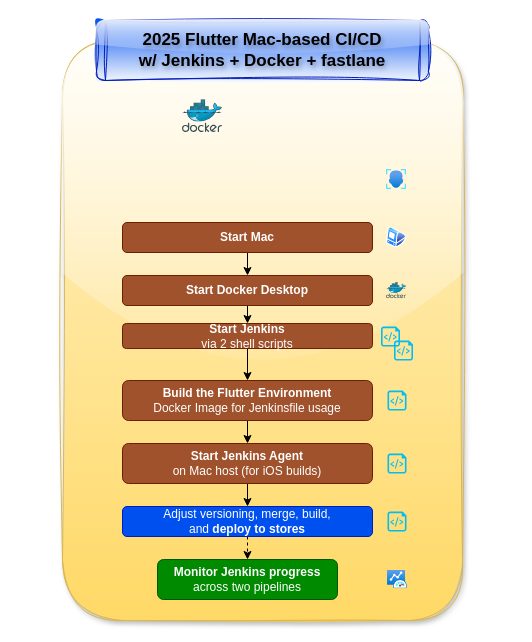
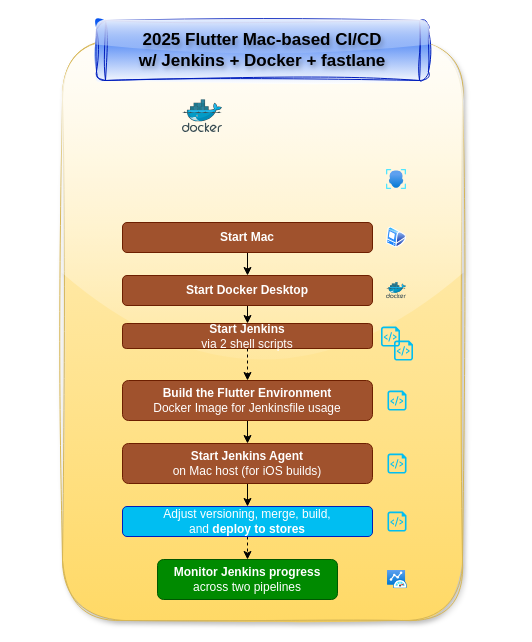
edge "Start Jenkins via 2 shell scripts" -> "Build the Flutter Environment Docker Image for Jenkinsfile usage": style solid -> dashed
node "Adjust versioning, merge, build, and deploy to stores": fillcolor #0050ef -> #00bef2
